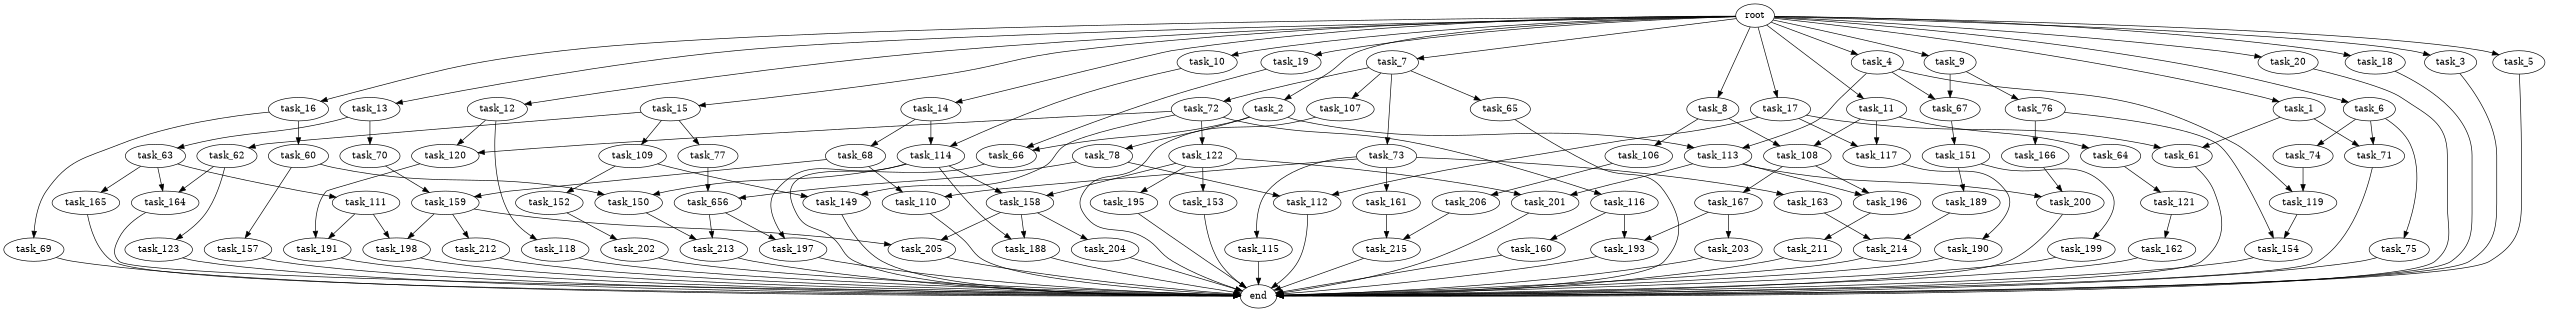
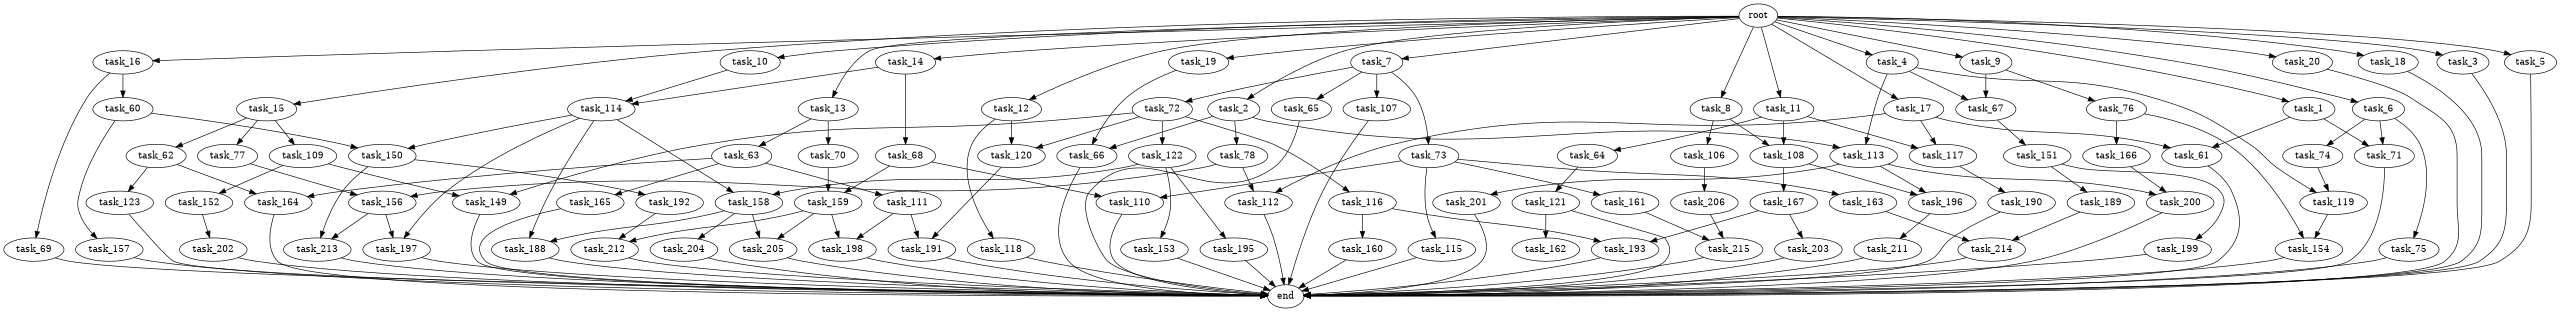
edge "task_122" -> "task_201": removed
node "task_192": added
node "task_656": label "task_656" -> "task_156"
edge "task_162" -> "end": now "task_121" -> "end"
